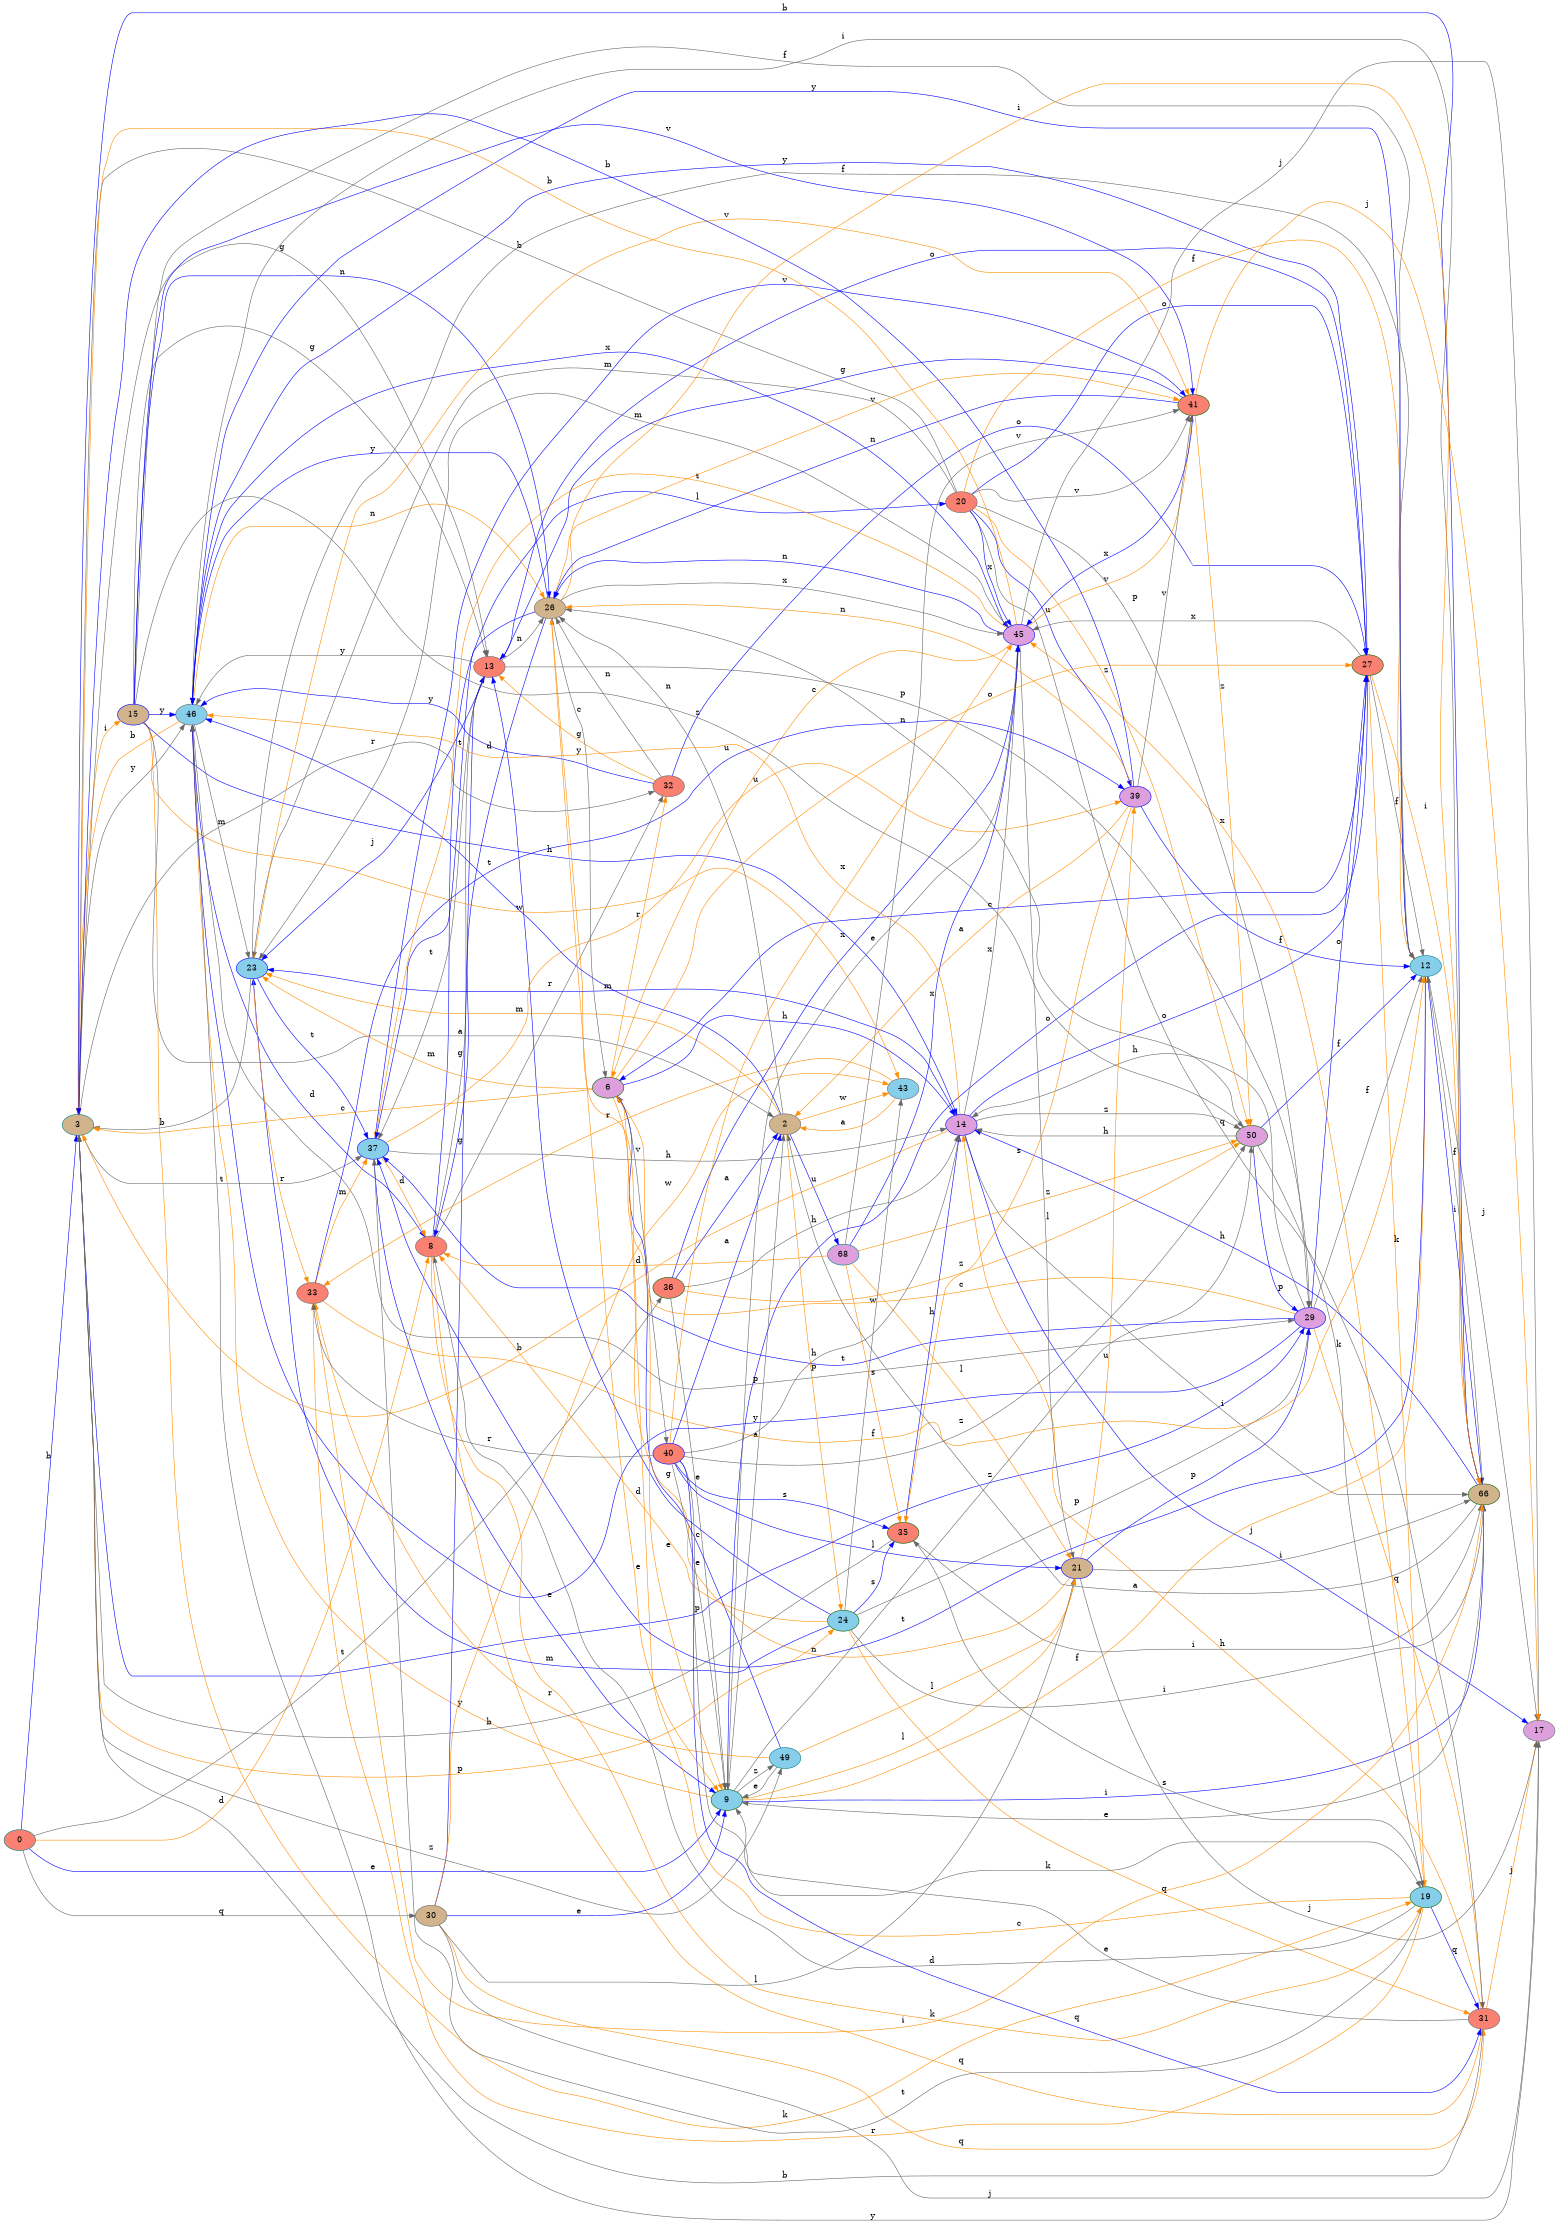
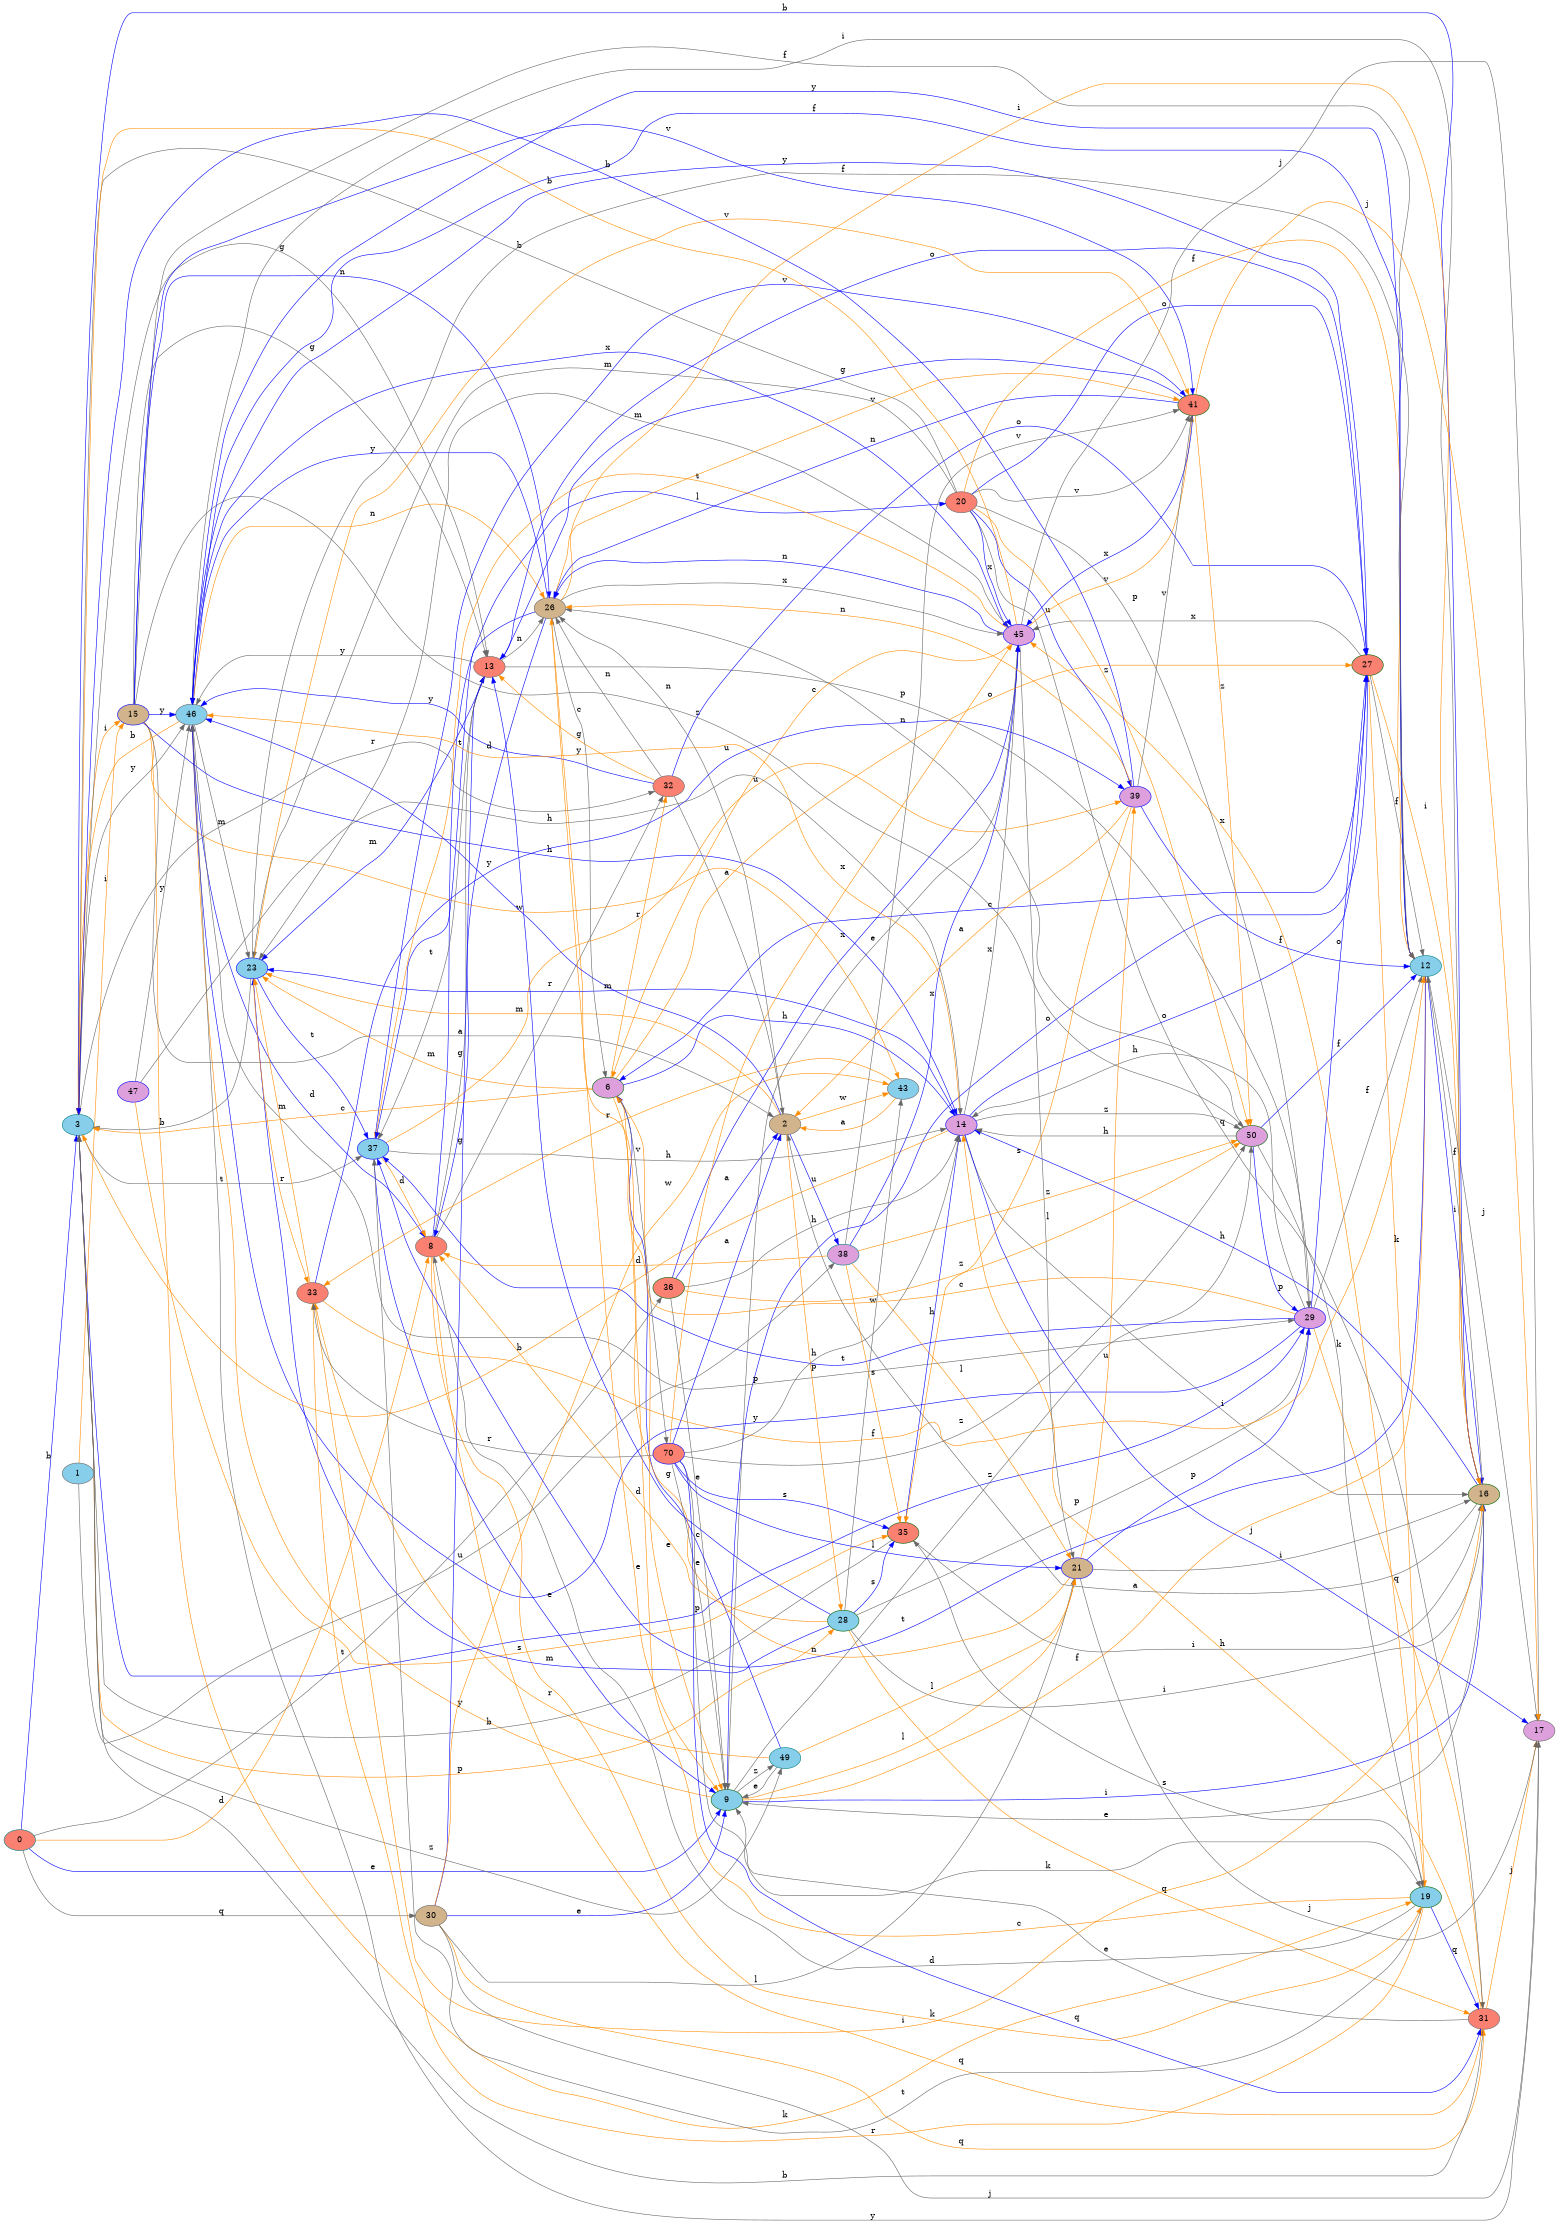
edge "46" -> "12": added, label "f"
edge "13" -> "23": label "j" -> "m"
edge "2" -> "46": label "t" -> "y"
node "47": added
node "3": fillcolor tan -> skyblue
edge "33" -> "37": now "33" -> "23"
node "68": label "68" -> "38"
node "40": label "40" -> "70"
node "1": added
edge "9" -> "2": now "32" -> "2"
node "66": label "66" -> "16"
node "24": label "24" -> "28"
